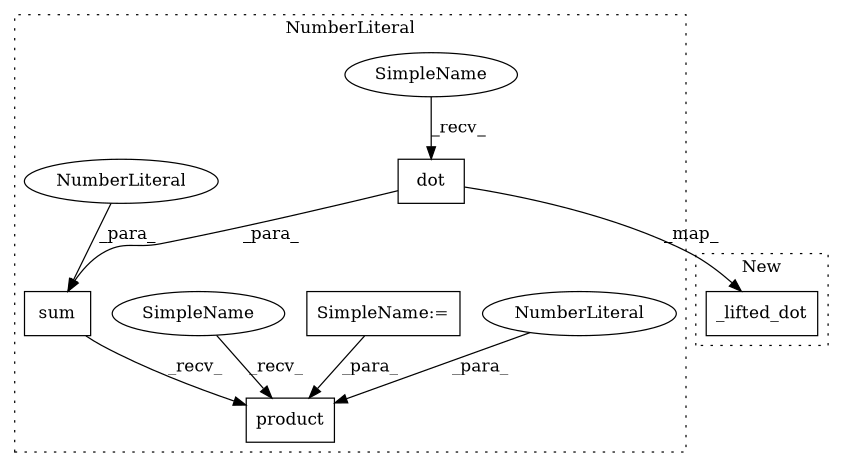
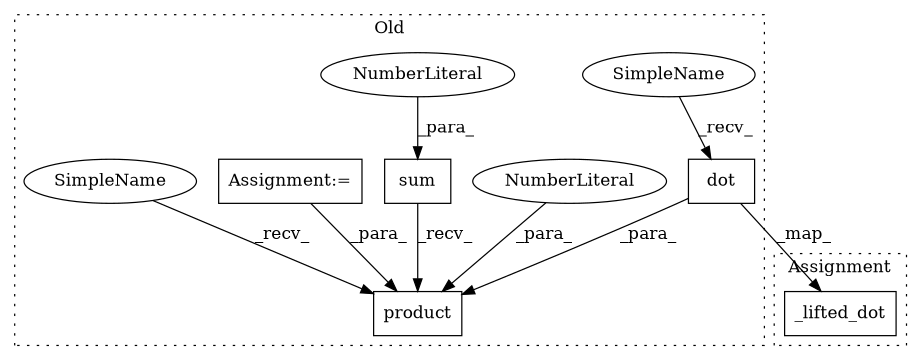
cluster "NumberLiteral": label "NumberLiteral" -> "Old"
edge "dot" -> "sum": now "dot" -> "product"
cluster "New": label "New" -> "Assignment"
node "SimpleName:=": label "SimpleName:=" -> "Assignment:="
